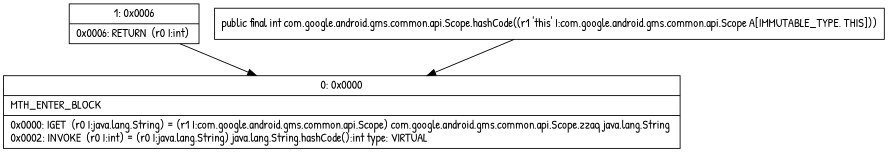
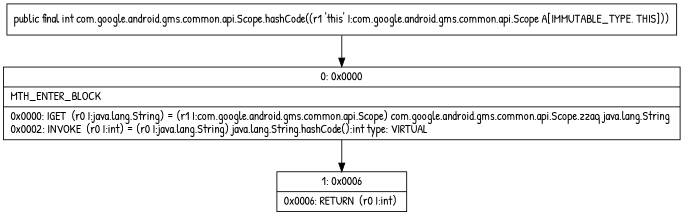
edge "1: 0x0006" -> "0: 0x0000": reversed
